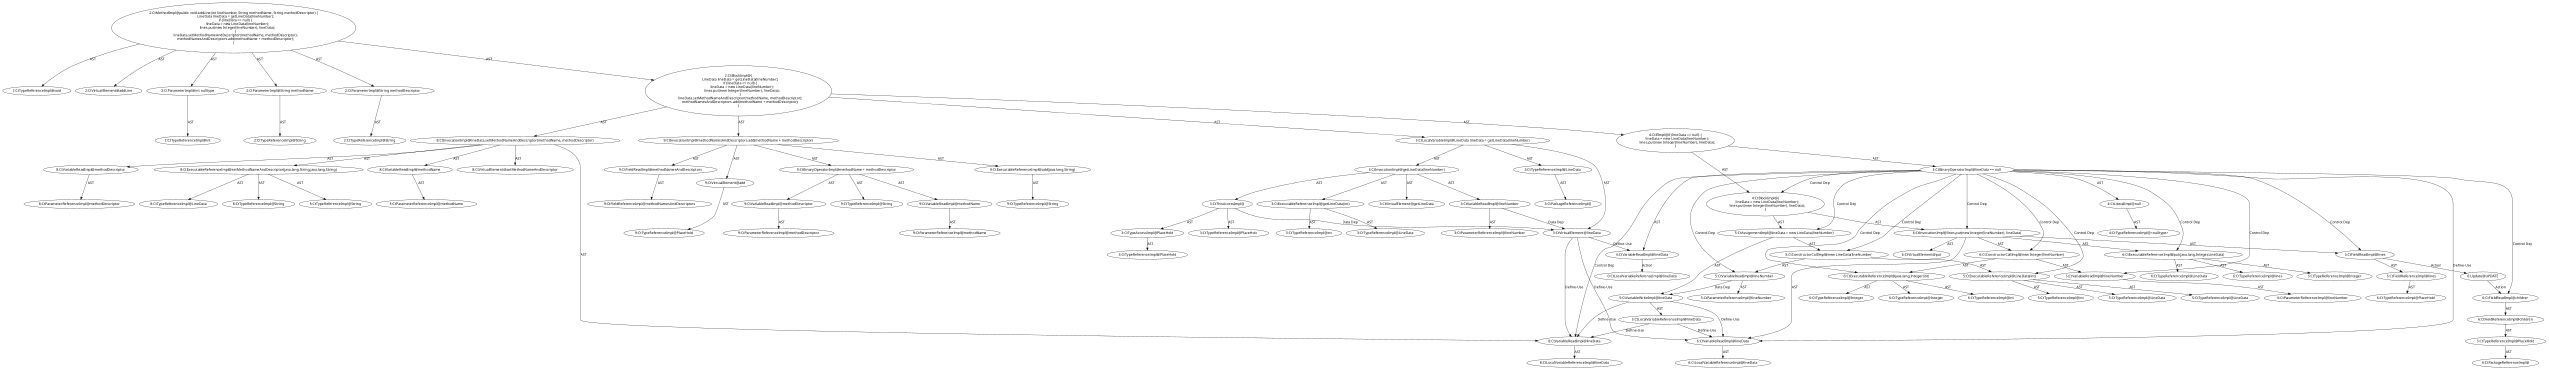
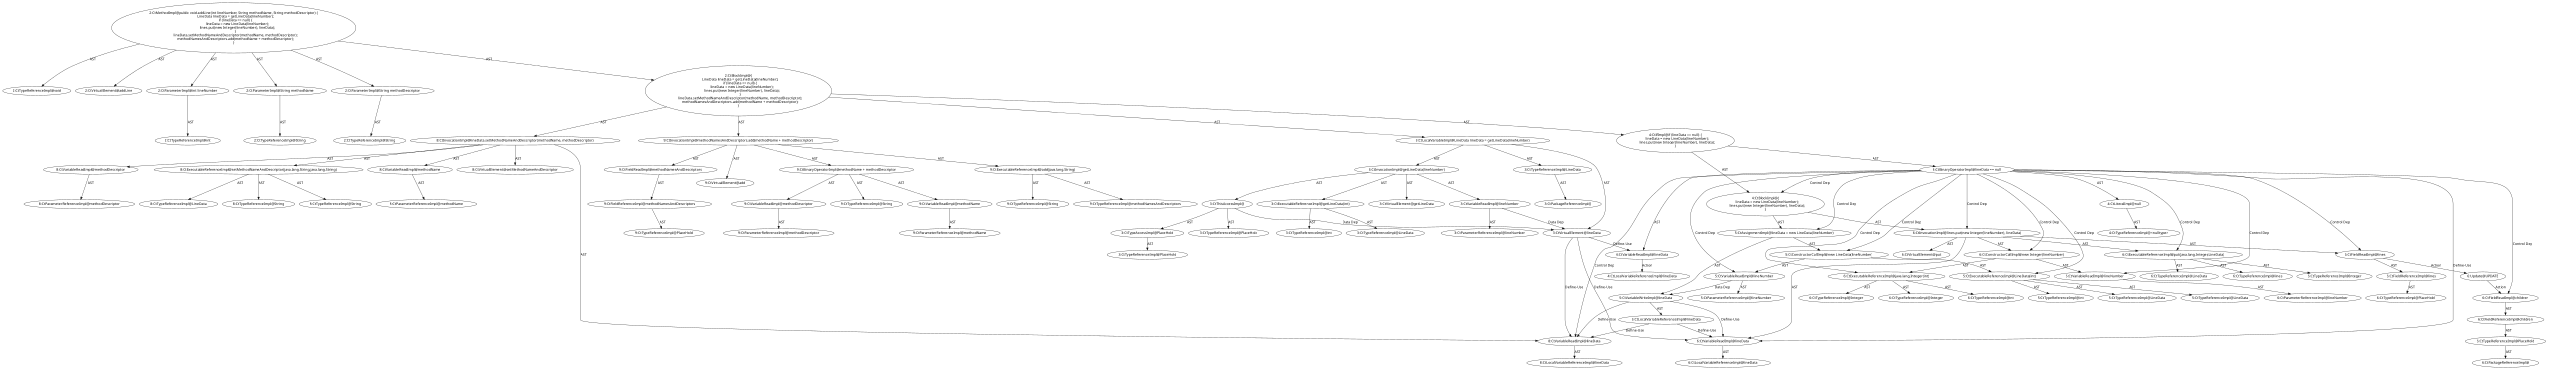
node "2:CtParameterImpl@int nulltype": label "2:CtParameterImpl@int nulltype" -> "2:CtParameterImpl@int lineNumber"
node "9:CtTypeReferenceImpl@methodNamesAndDescriptors": added
edge "9:CtVirtualElement@add" -> "9:CtTypeReferenceImpl@PlaceHold": now "9:CtFieldReferenceImpl@methodNamesAndDescriptors" -> "9:CtTypeReferenceImpl@PlaceHold"
node "0:CtLocalVariableReferenceImpl@lineData": label "0:CtLocalVariableReferenceImpl@lineData" -> "4:CtLocalVariableReferenceImpl@lineData"
